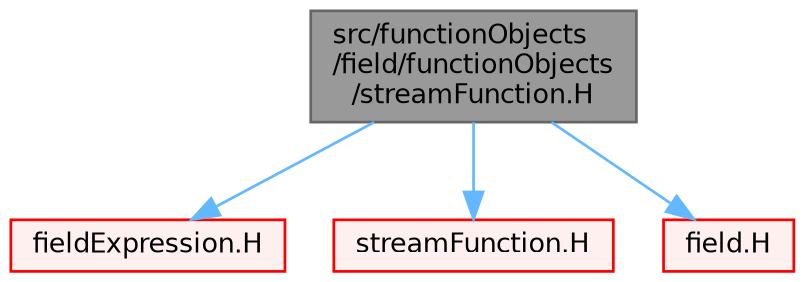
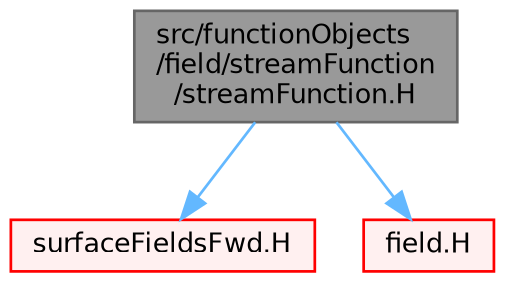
node "src/functionObjects /field/functionObjects /streamFunction.H": label "src/functionObjects /field/functionObjects /streamFunction.H" -> "src/functionObjects /field/streamFunction /streamFunction.H"
node "fieldExpression.H": removed
node "streamFunction.H": label "streamFunction.H" -> "surfaceFieldsFwd.H"
